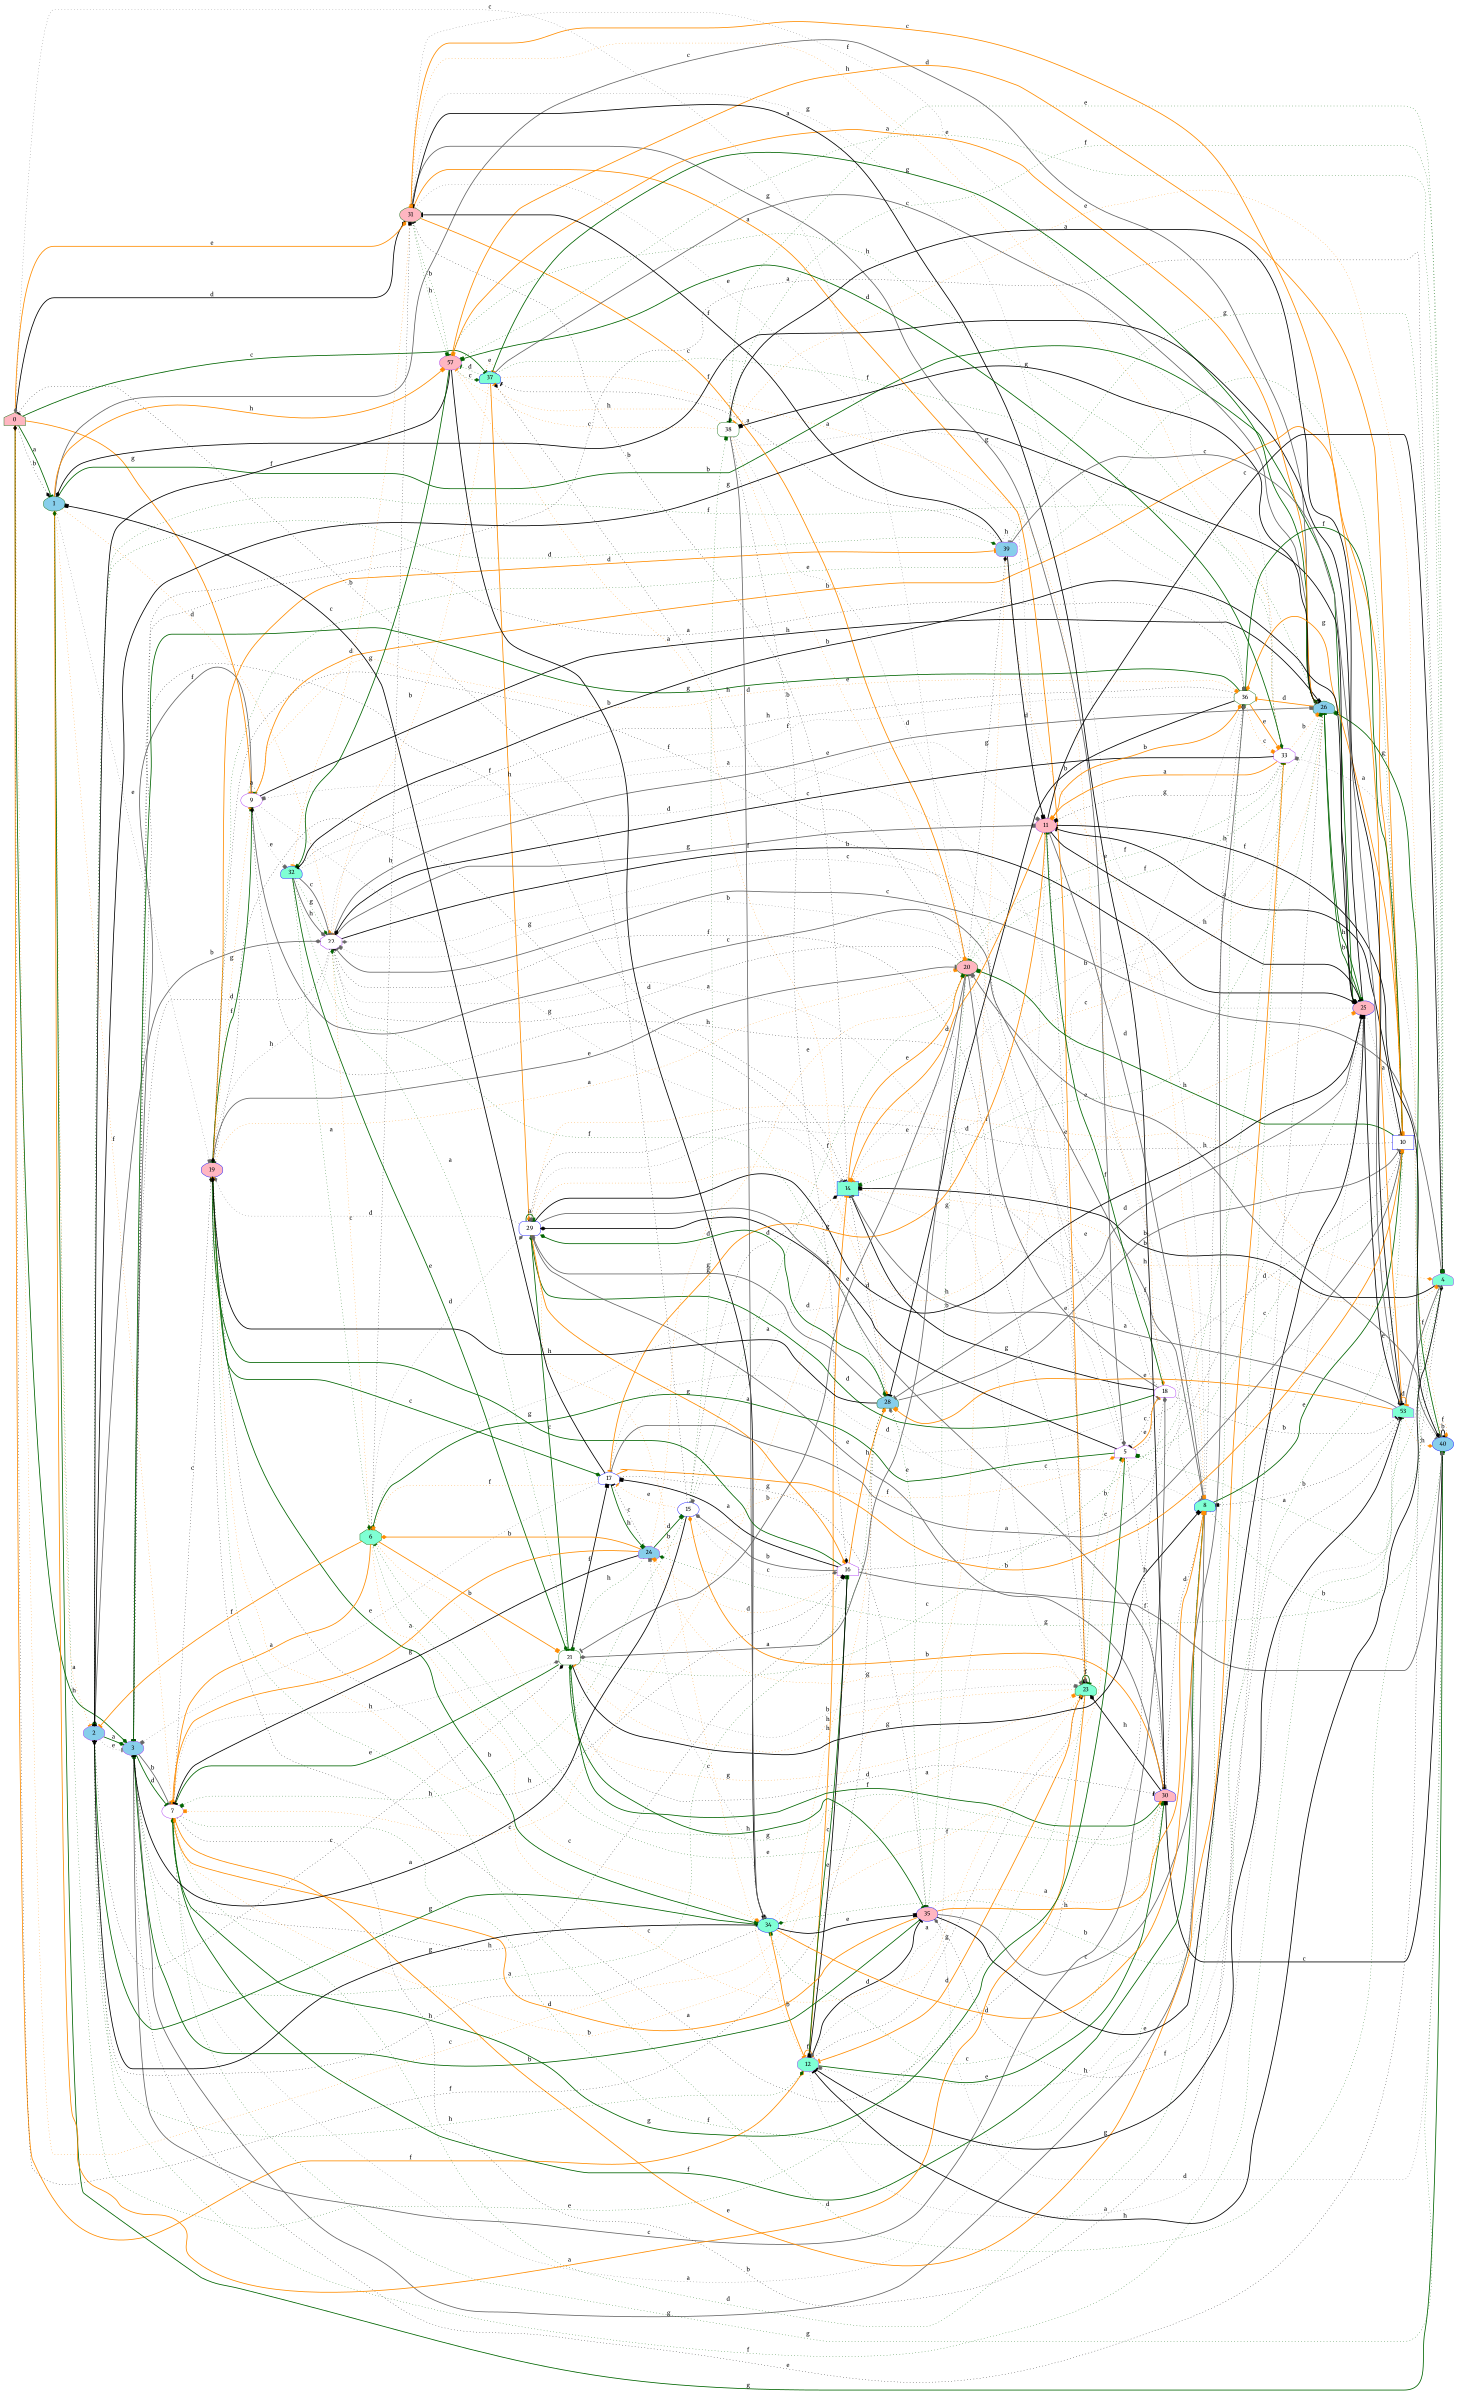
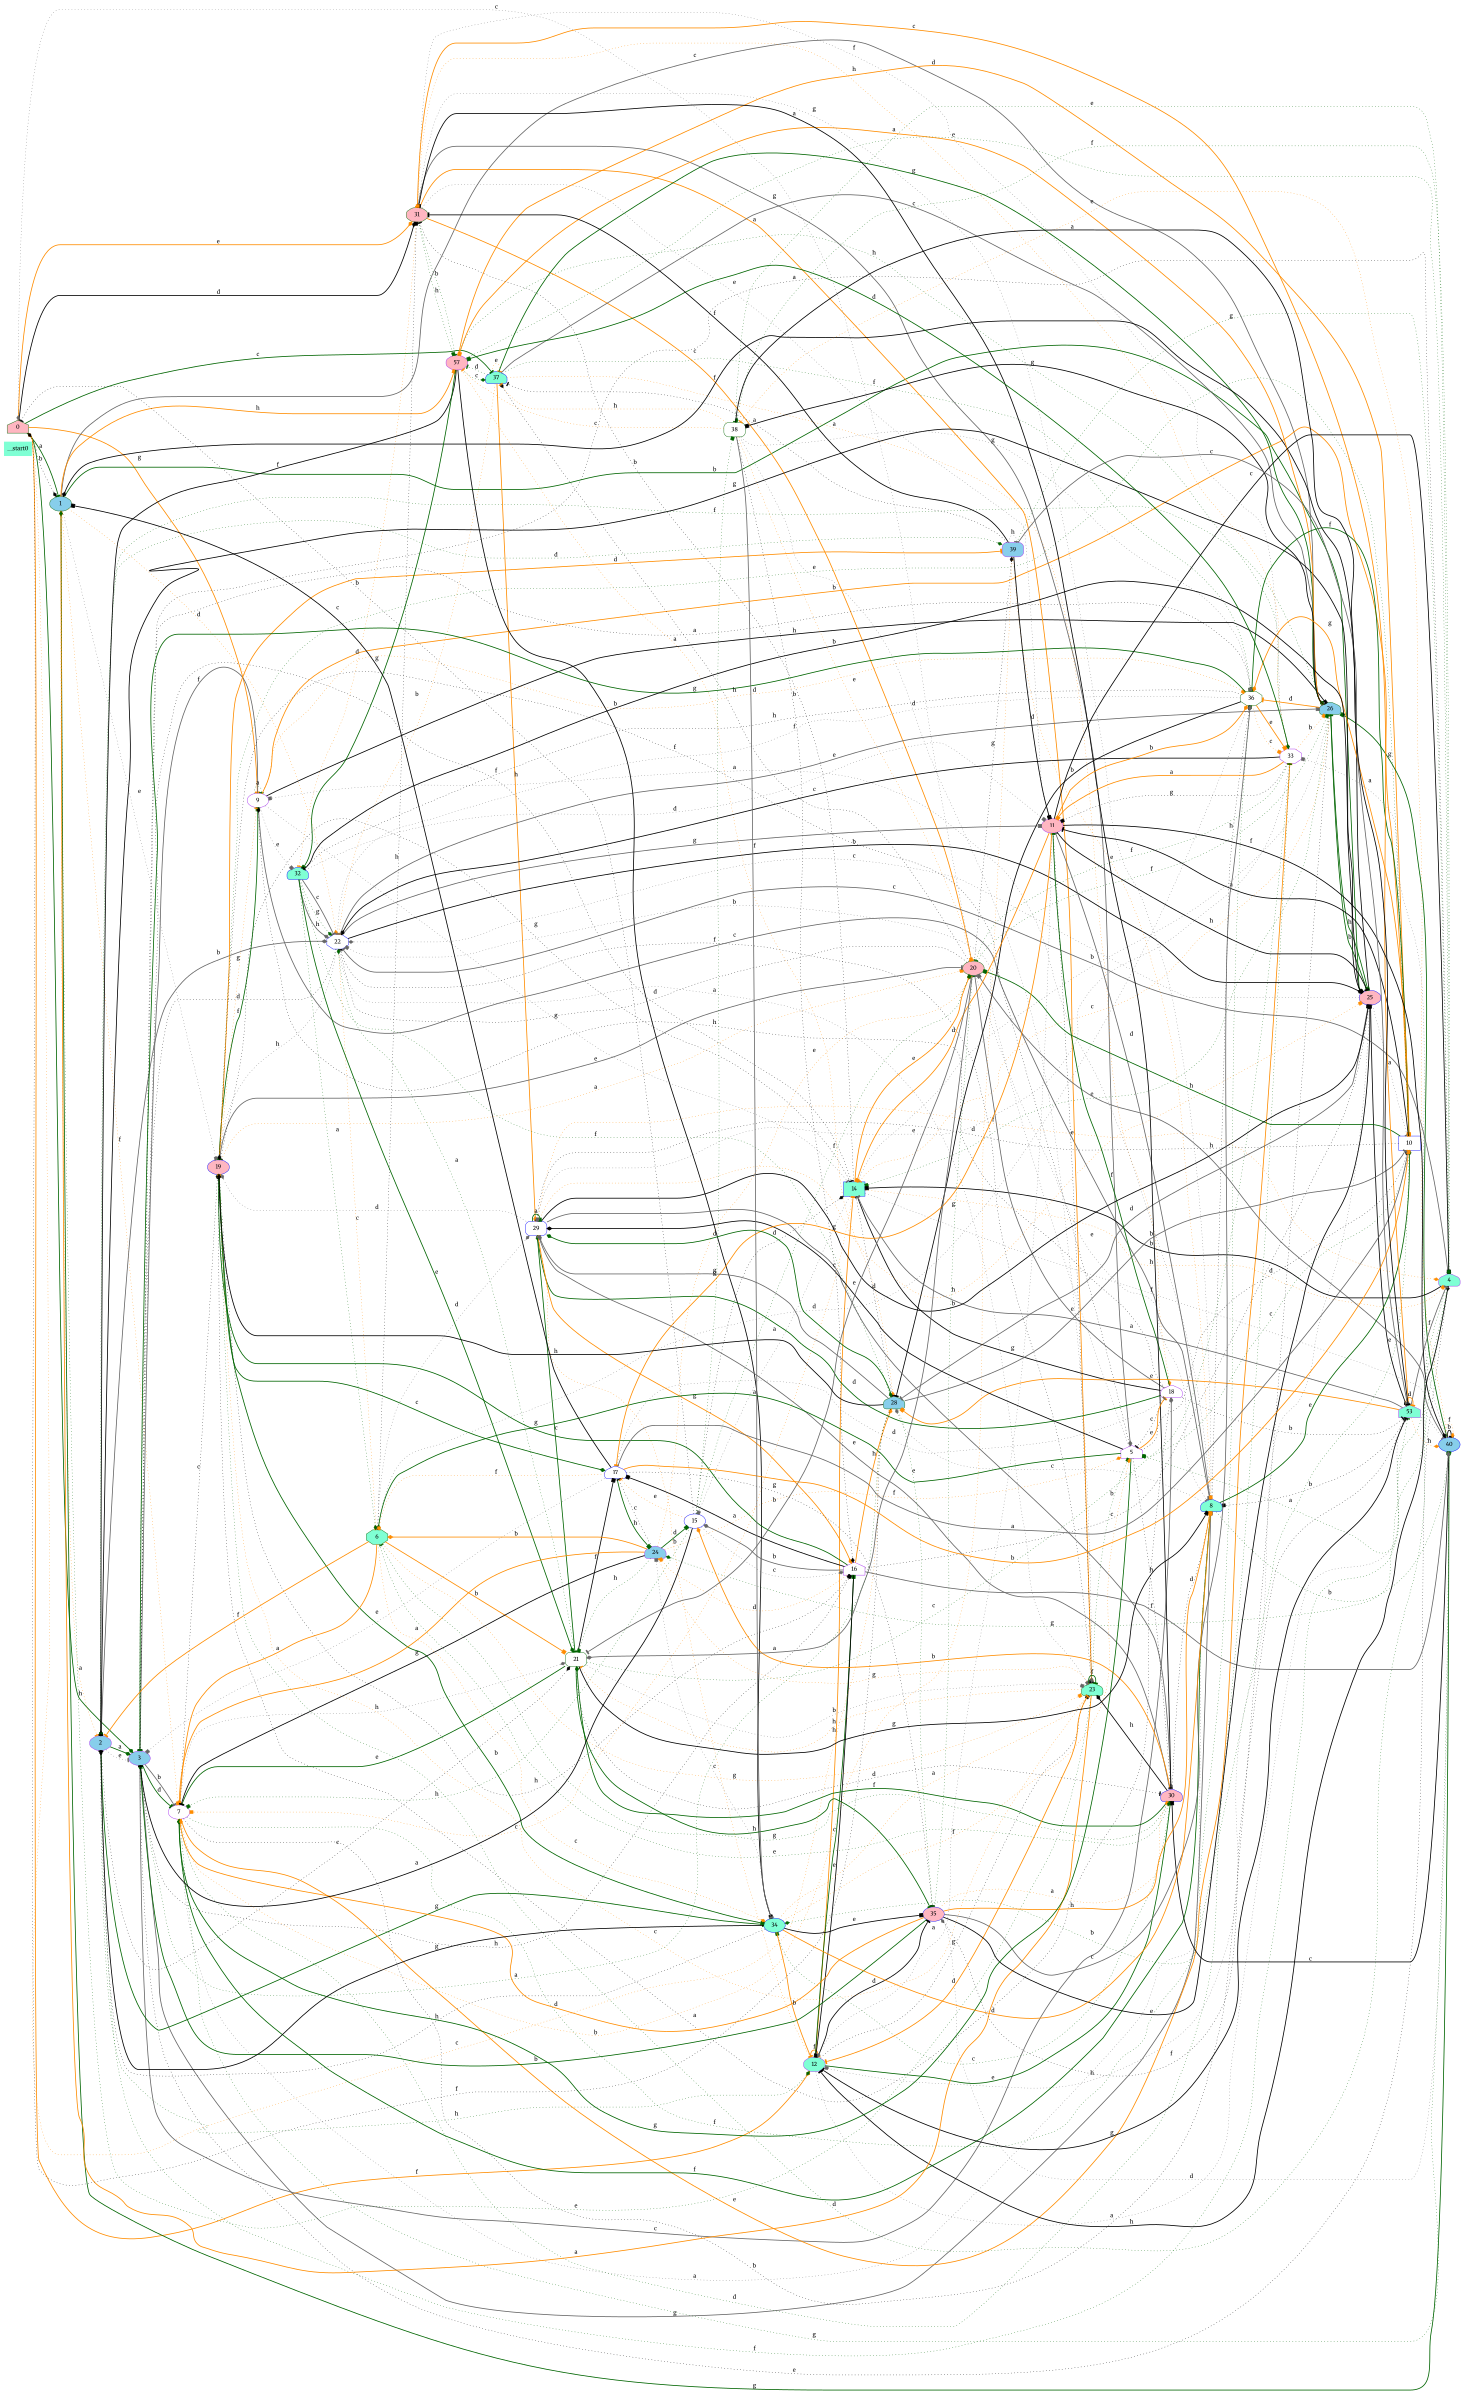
node "__start0": added
node "22": color purple -> blue
